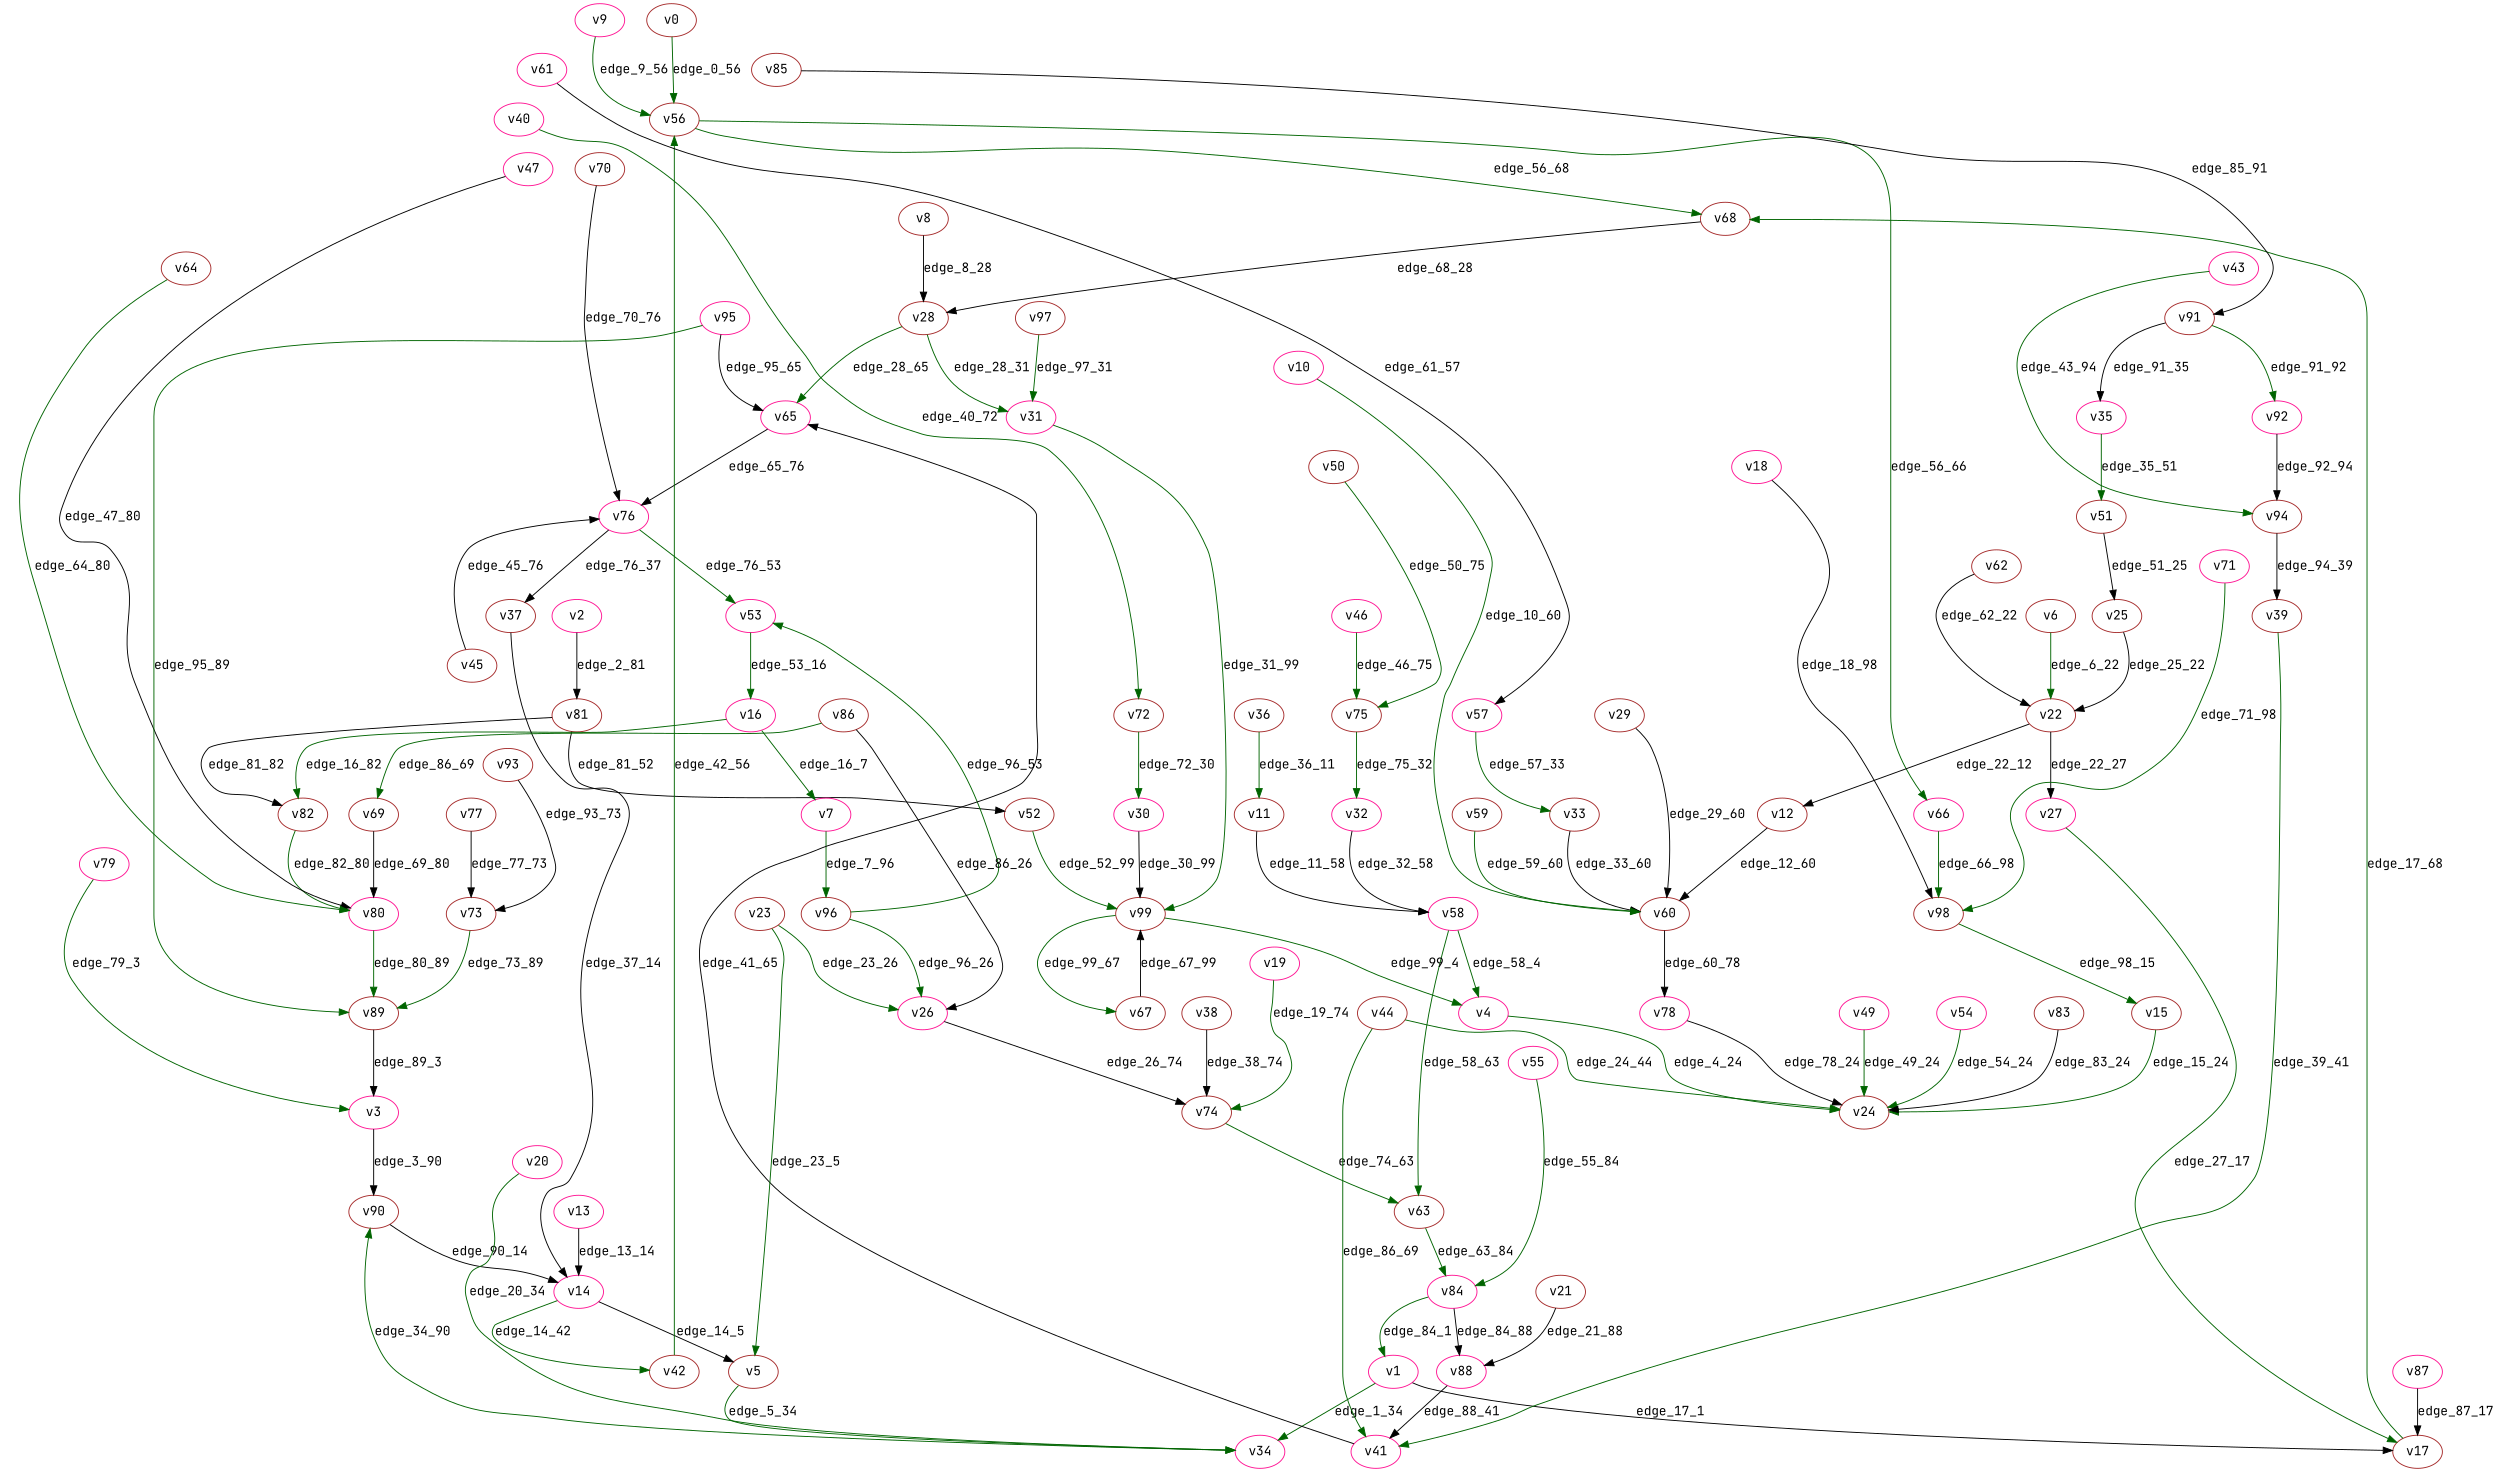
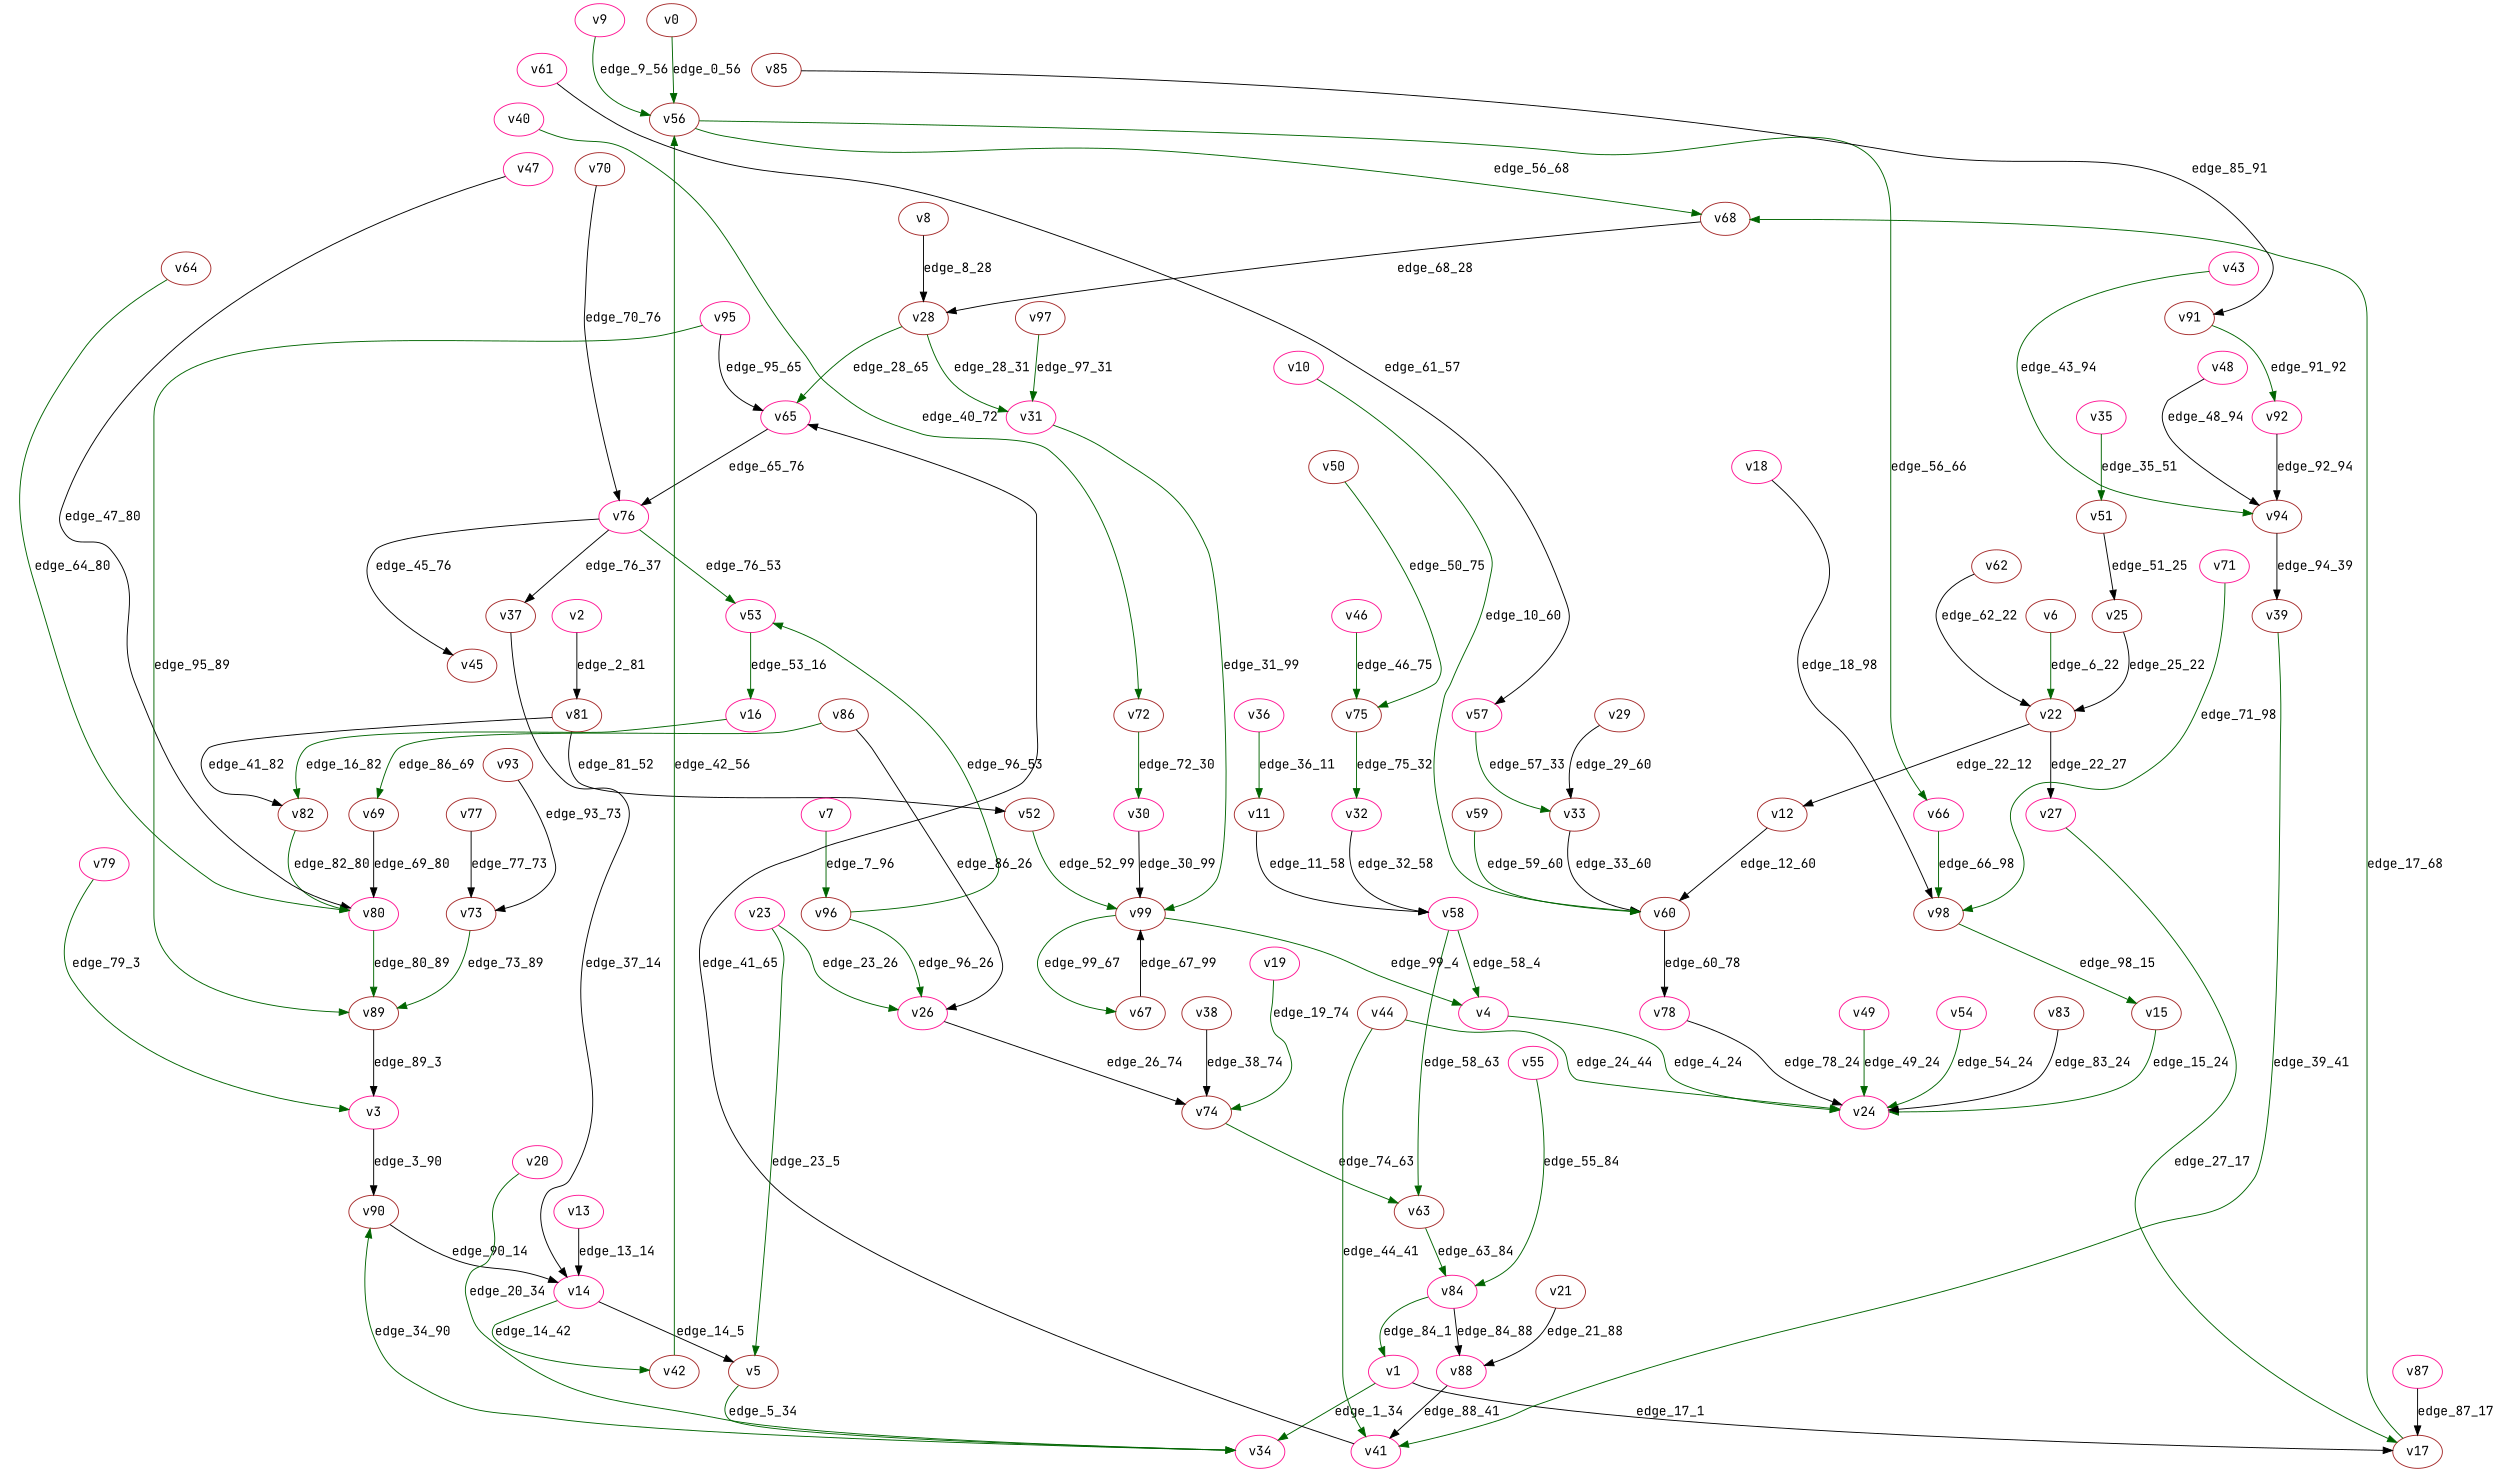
edge "v91" -> "v35": removed, label "edge_91_35"
node "v48": added
edge "v45" -> "v76": reversed
node "v36": color brown -> deeppink
edge "v16" -> "v7": removed, label "edge_16_7"
edge "v81" -> "v82": label "edge_81_82" -> "edge_41_82"
edge "v29" -> "v60": now "v29" -> "v33"
node "v23": color brown -> deeppink
node "v24": color brown -> deeppink
edge "v44" -> "v41": label "edge_86_69" -> "edge_44_41"
